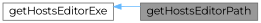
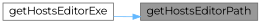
edge "getHostsEditorPath" -> "getHostsEditorExe": reversed
